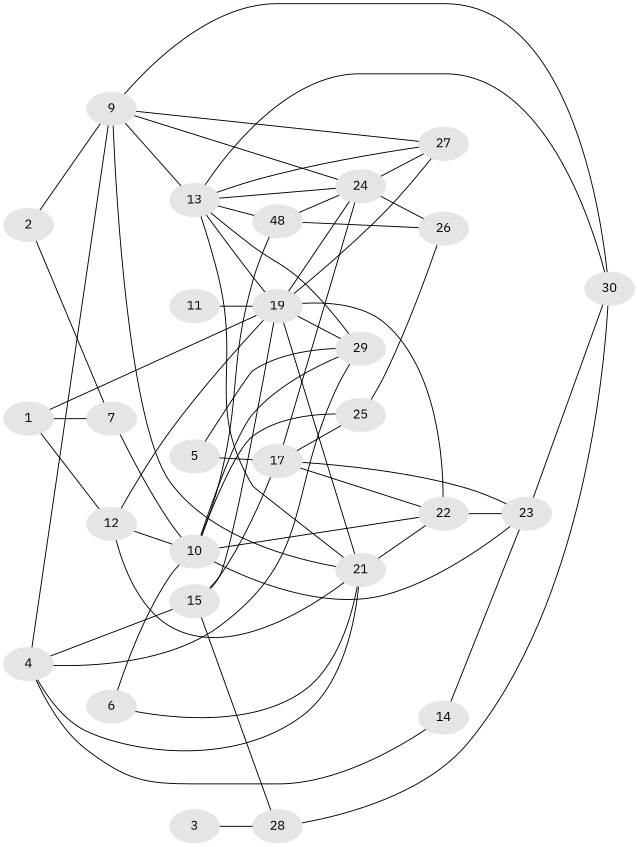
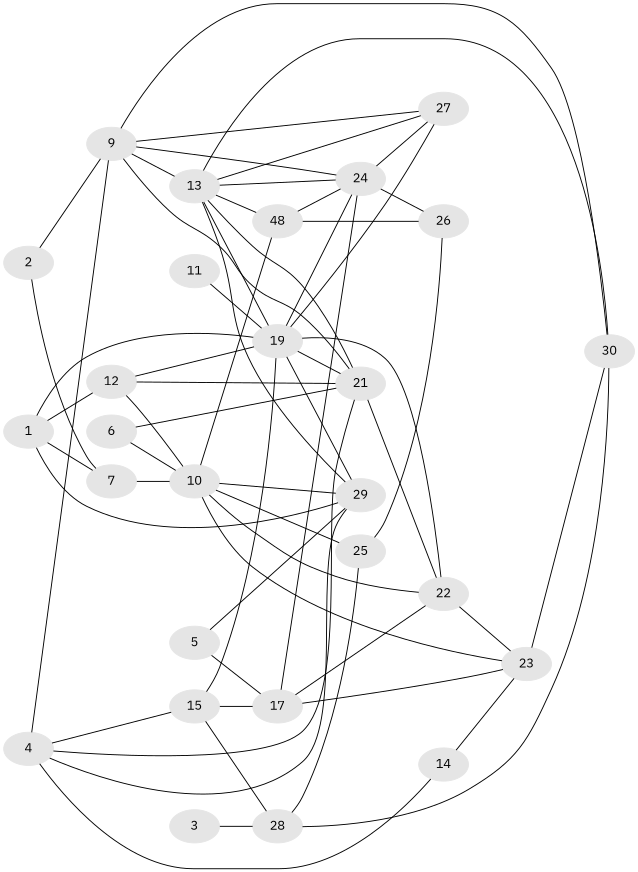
edge "25" -- "17": now "25" -- "28"
edge "1" -- "29": added
